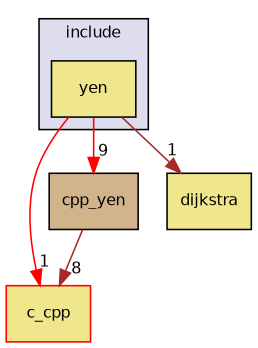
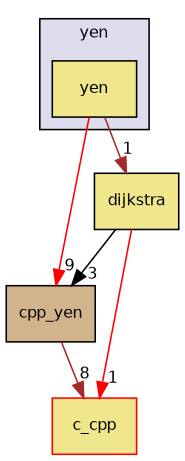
cluster "include": label "include" -> "yen"
edge "yen" -> "c_cpp": now "dijkstra" -> "c_cpp"
edge "dijkstra" -> "cpp_yen": added
